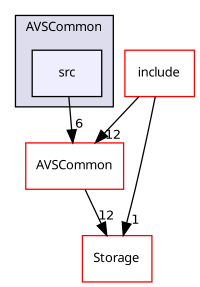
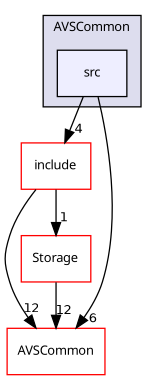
edge "src" -> "include": added
edge "AVSCommon" -> "Storage": reversed
